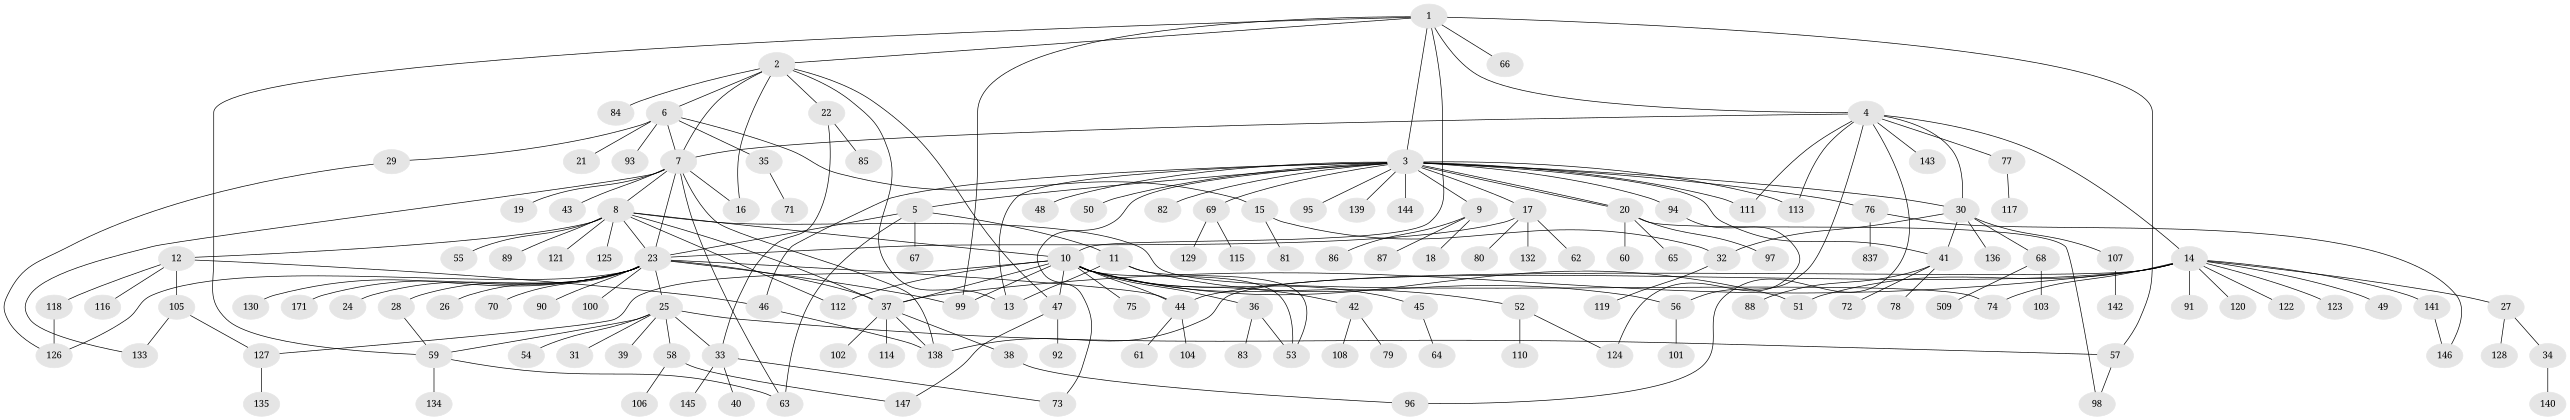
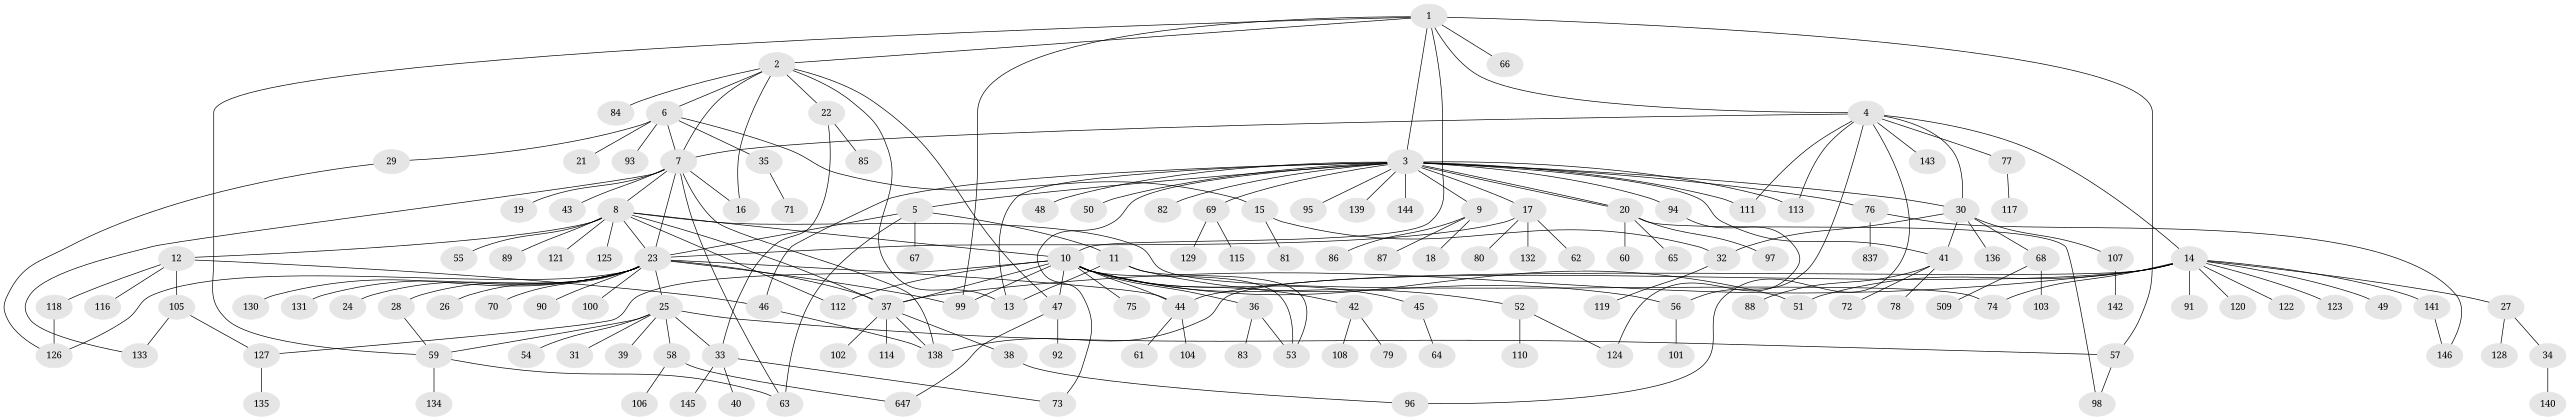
node "171": label "171" -> "131"
node "147": label "147" -> "647"
